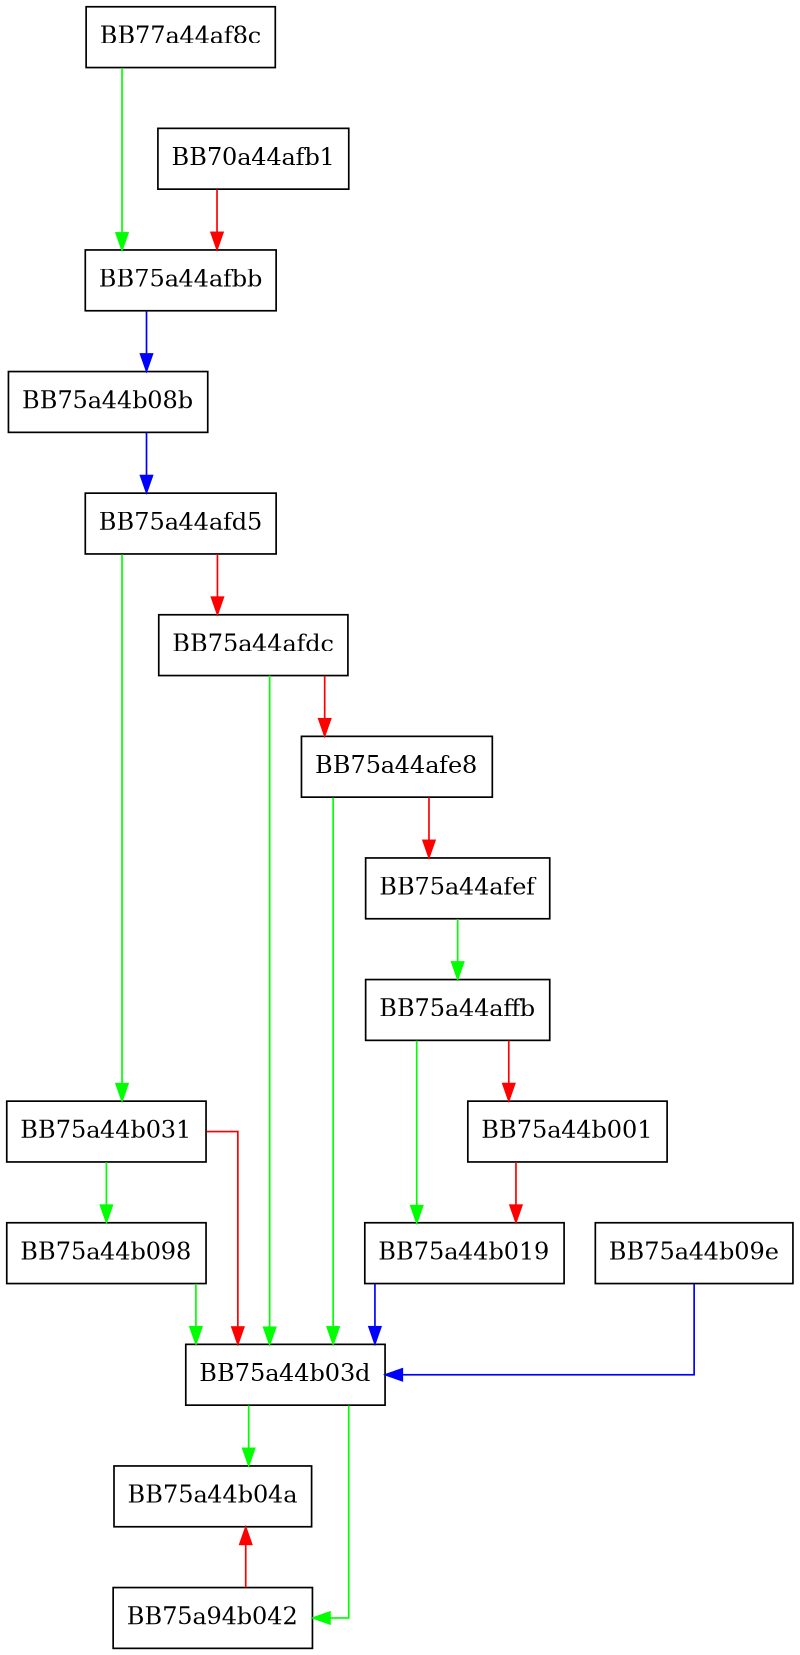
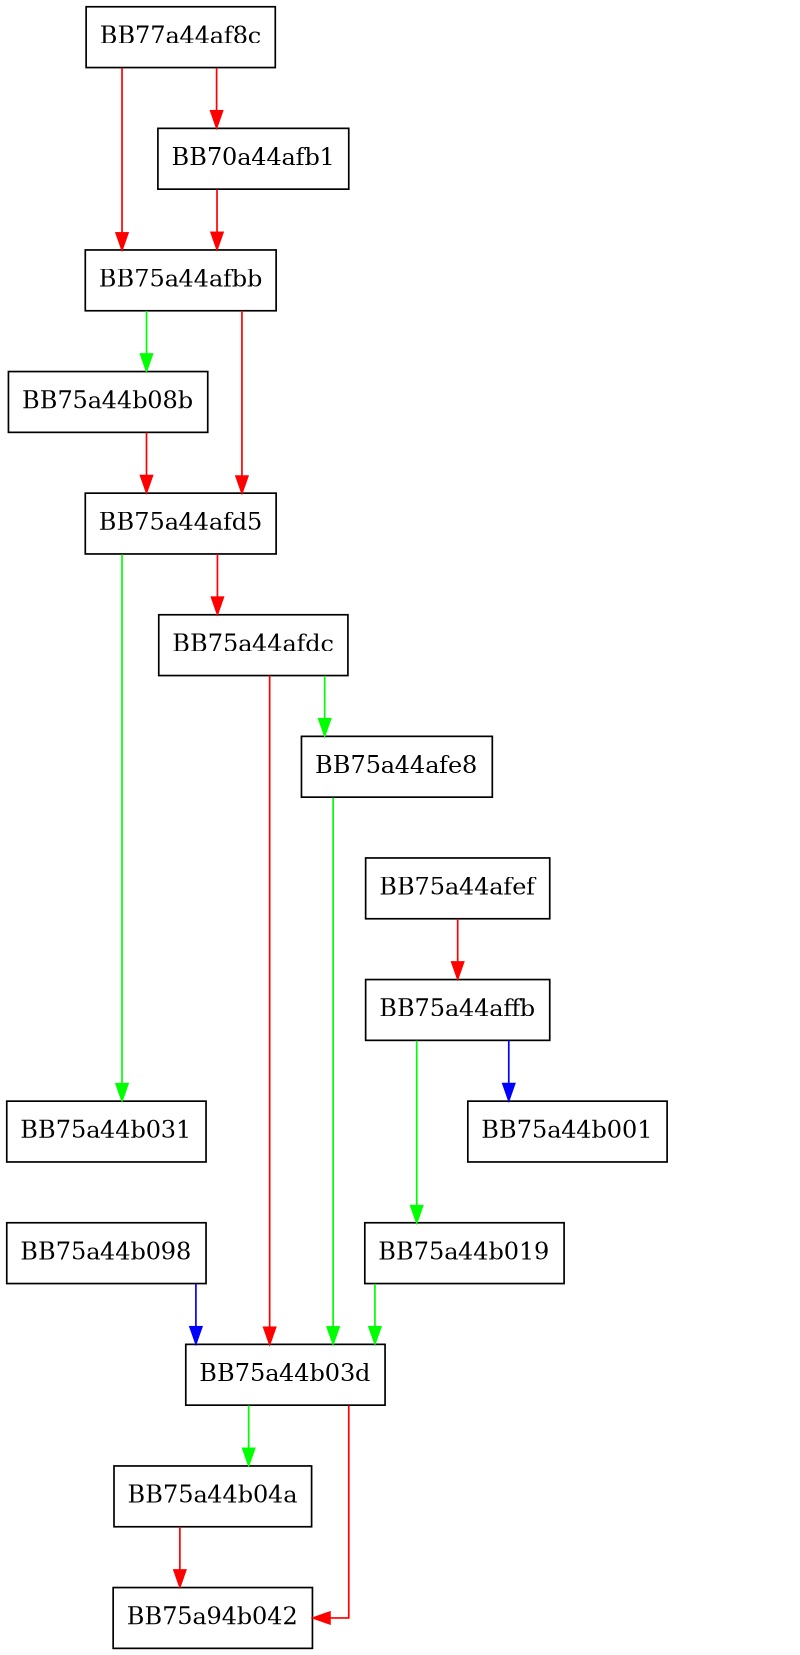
edge "BB77a44af8c" -> "BB70a44afb1": added
edge "BB77a44af8c" -> "BB75a44afbb": color green -> red
edge "BB75a44afbb" -> "BB75a44b08b": color blue -> green
edge "BB75a44afbb" -> "BB75a44afd5": added
edge "BB75a44b08b" -> "BB75a44afd5": color blue -> red
edge "BB75a44afdc" -> "BB75a44afe8": color red -> green
edge "BB75a44afe8" -> "BB75a44afef": removed
edge "BB75a44afef" -> "BB75a44affb": color green -> red
edge "BB75a44afdc" -> "BB75a44b03d": color green -> red
edge "BB75a44affb" -> "BB75a44b001": color red -> blue
edge "BB75a44b031" -> "BB75a44b098": removed
edge "BB75a44b001" -> "BB75a44b019": removed
edge "BB75a44b031" -> "BB75a44b03d": removed
node "BB75a44b09e": removed
edge "BB75a44b098" -> "BB75a44b03d": color green -> blue
edge "BB75a44b019" -> "BB75a44b03d": color blue -> green
edge "BB75a44b03d" -> "BB75a94b042": color green -> red
edge "BB75a94b042" -> "BB75a44b04a": reversed
